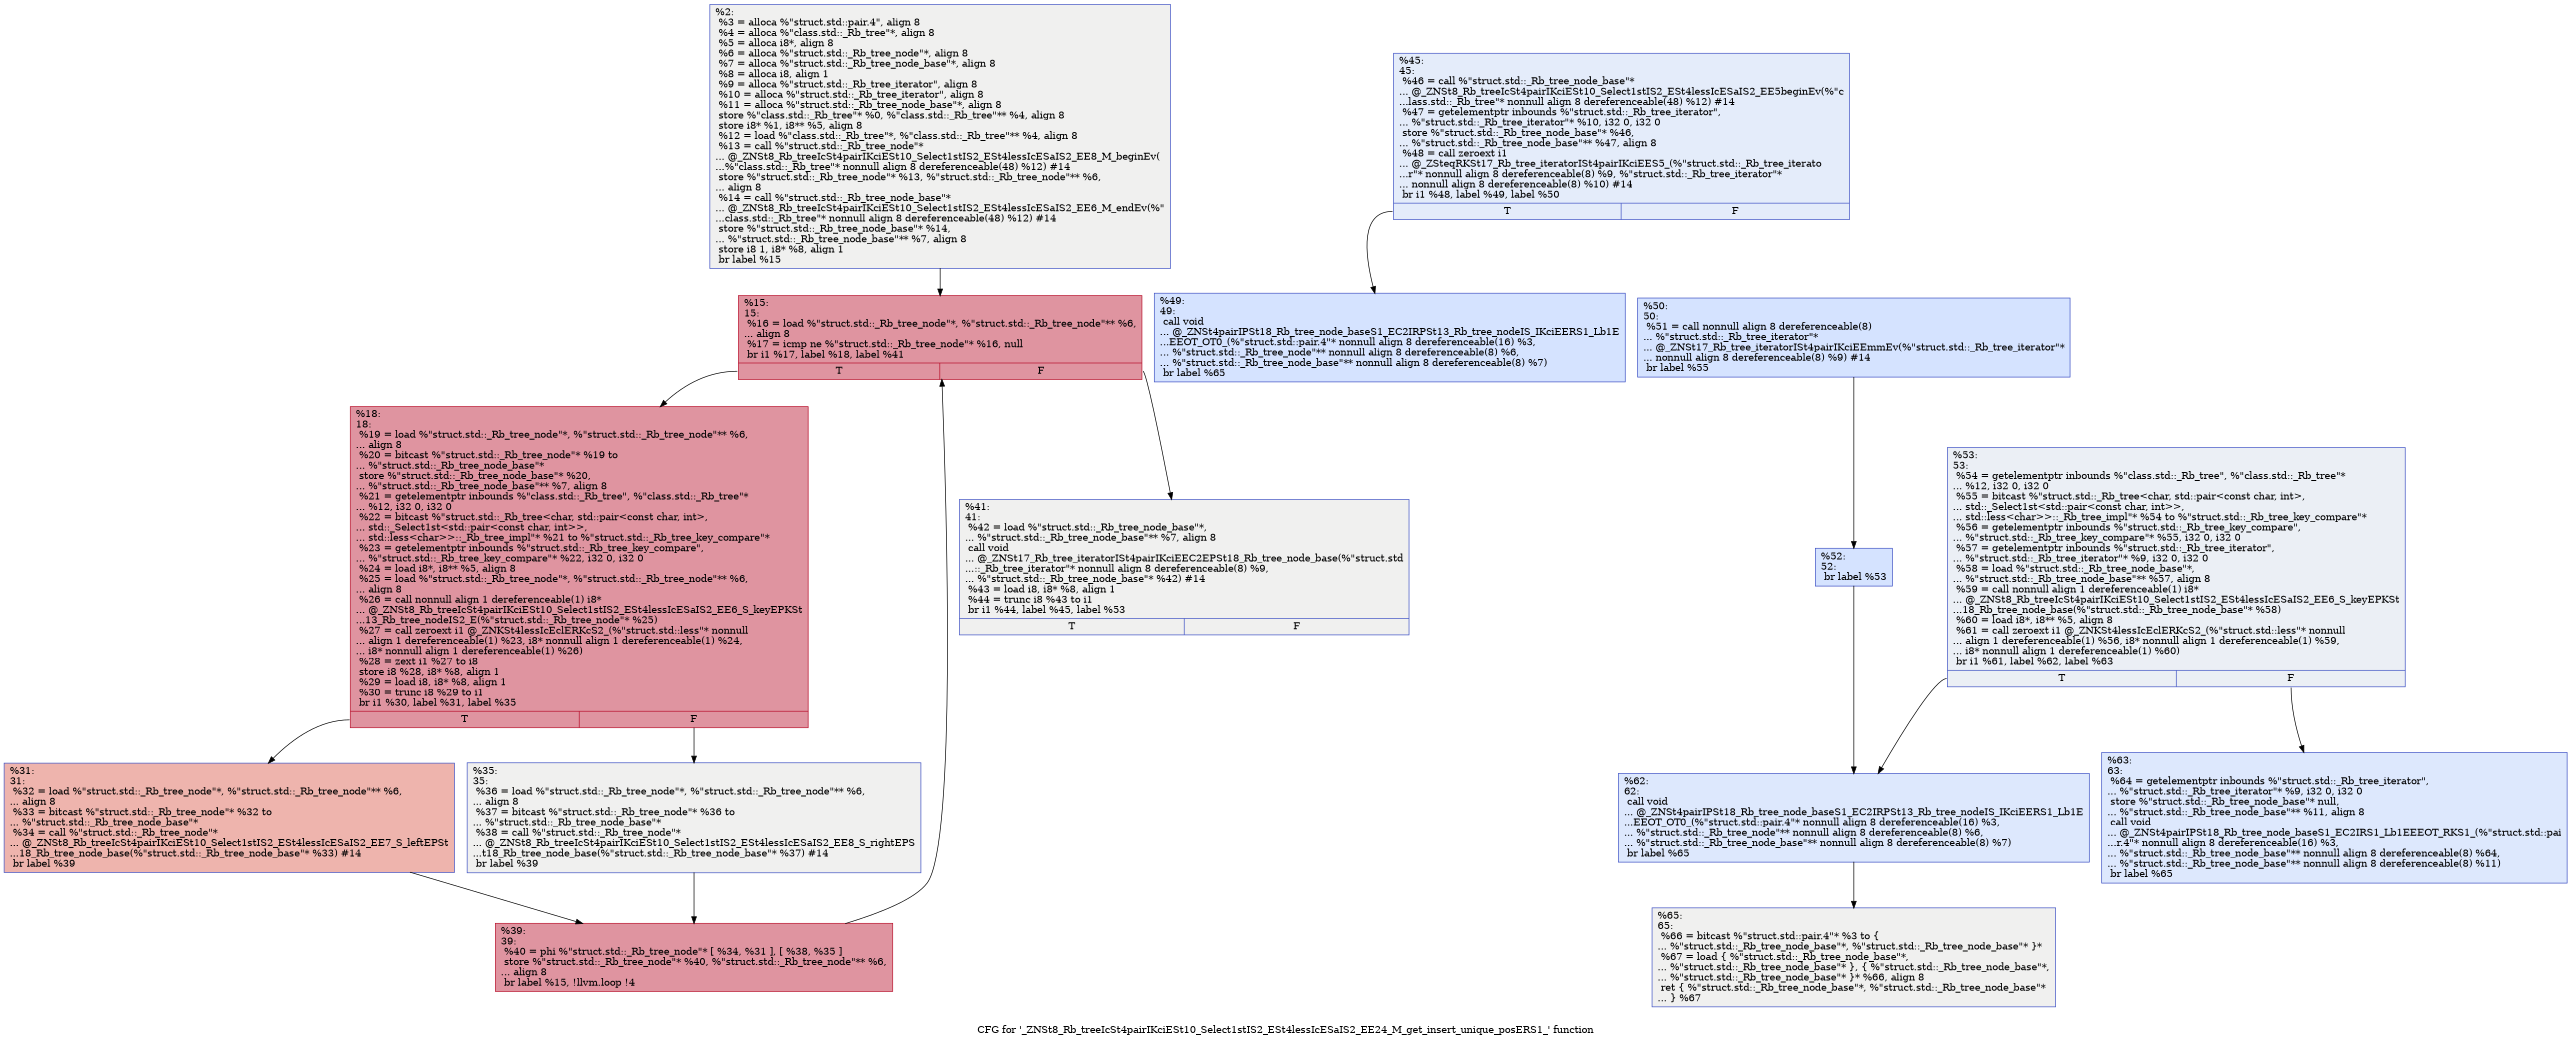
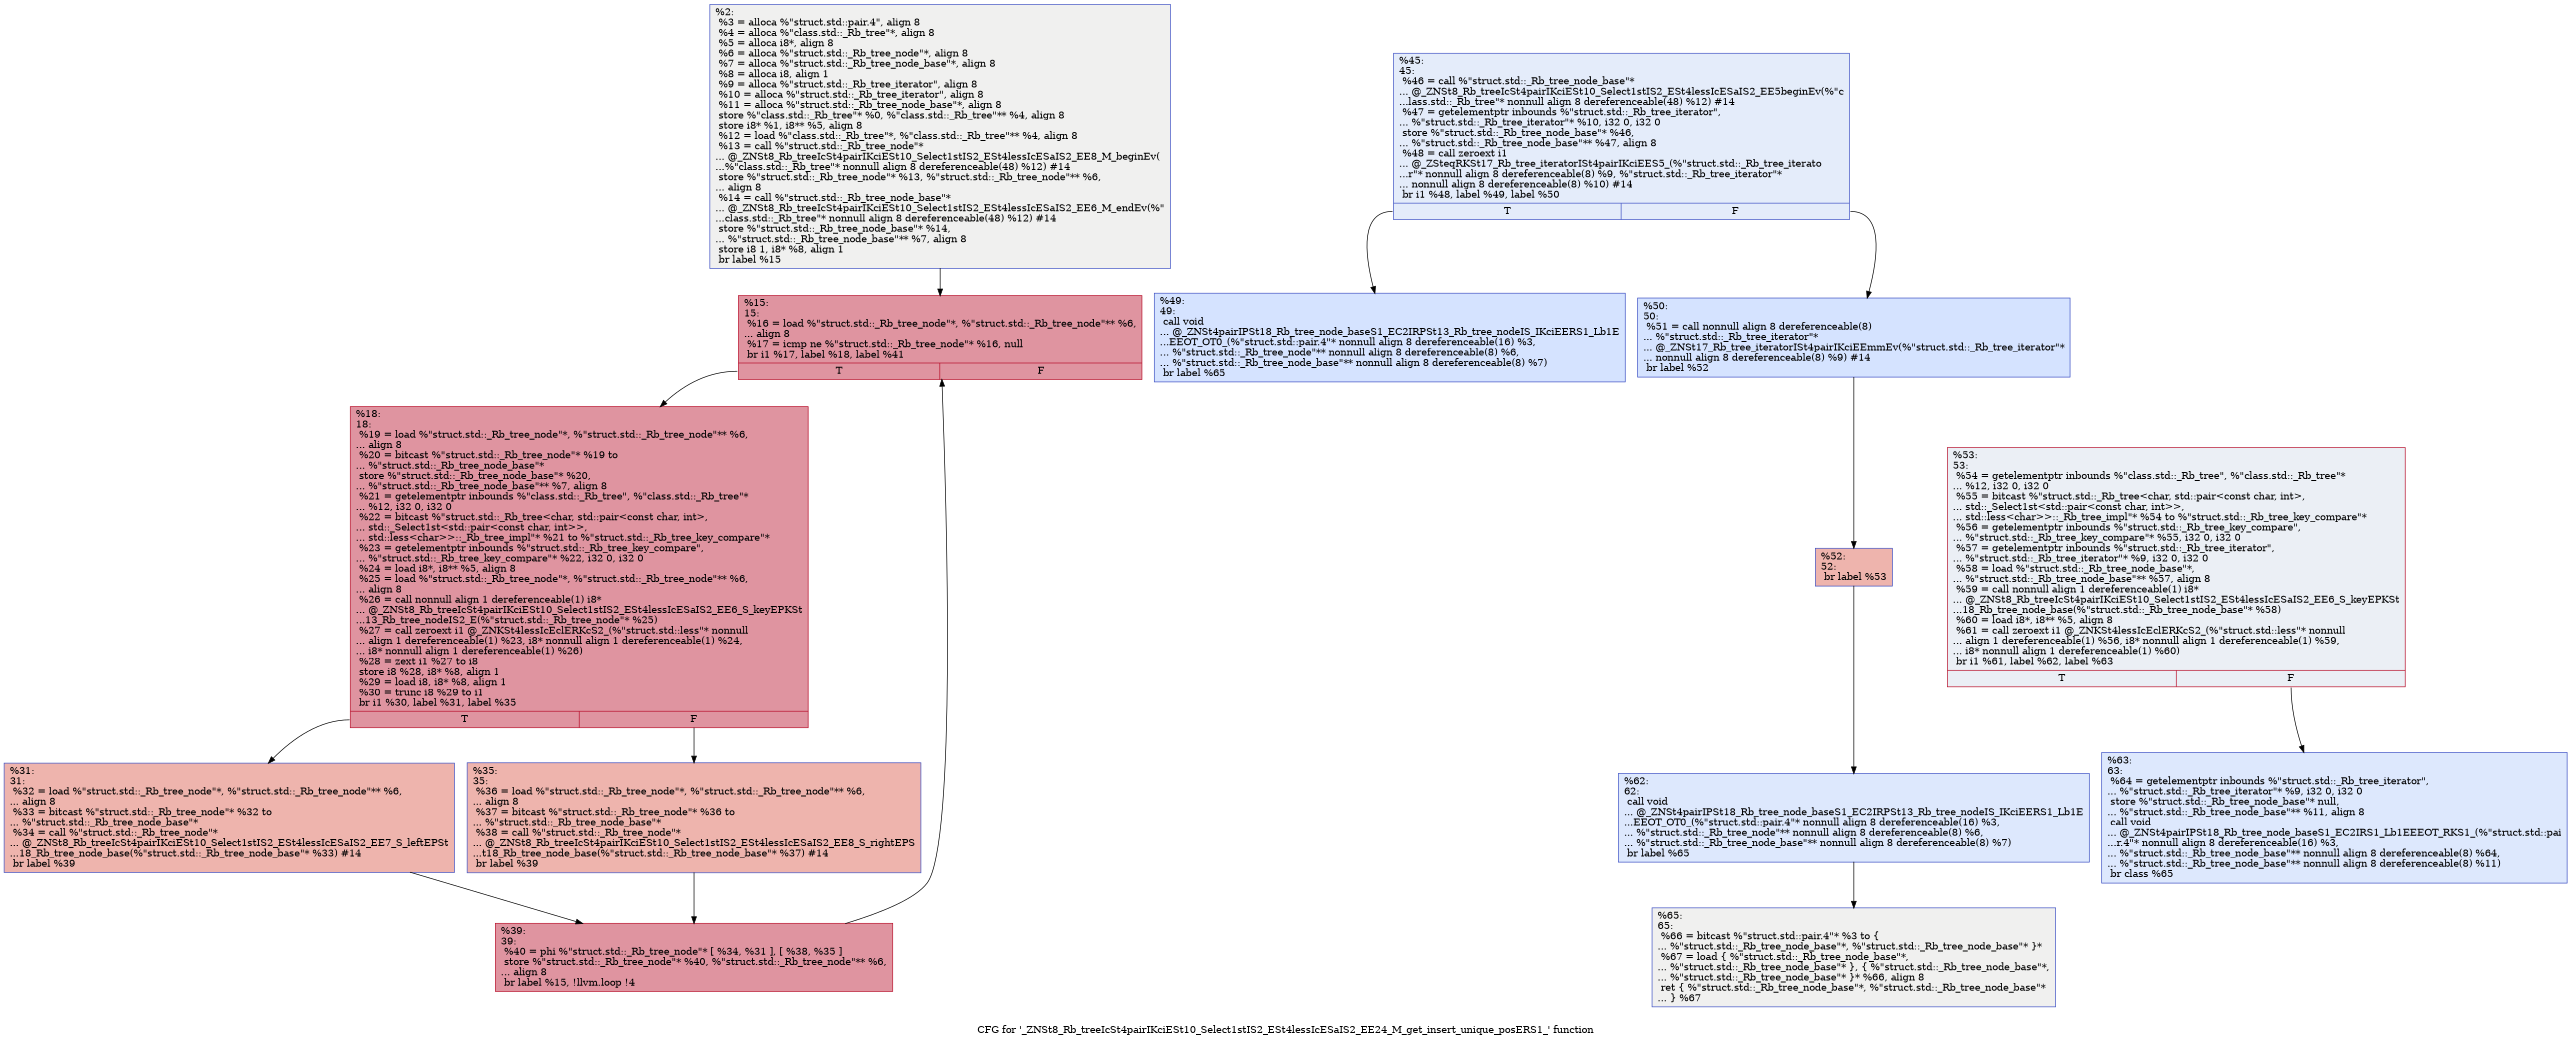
edge "%45:" -> "%50:": added
node "%50:": text "br label %55" -> "br label %52"
node "%41:": removed
node "%52:": fillcolor #a1c0ff70 -> #d8564670
node "%53:": color #3d50c3ff -> #b70d28ff
edge "%53:" -> "%62:": removed
node "%35:": fillcolor #dedcdb70 -> #d8564670
node "%63:": text "br label %65" -> "br class %65"
